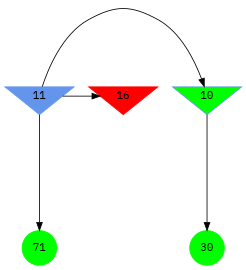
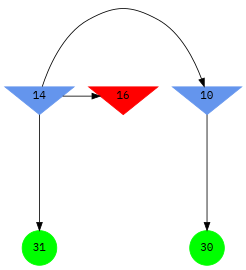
node "11": label "11" -> "14"
node "10": fillcolor green -> cornflowerblue
node "71": label "71" -> "31"
